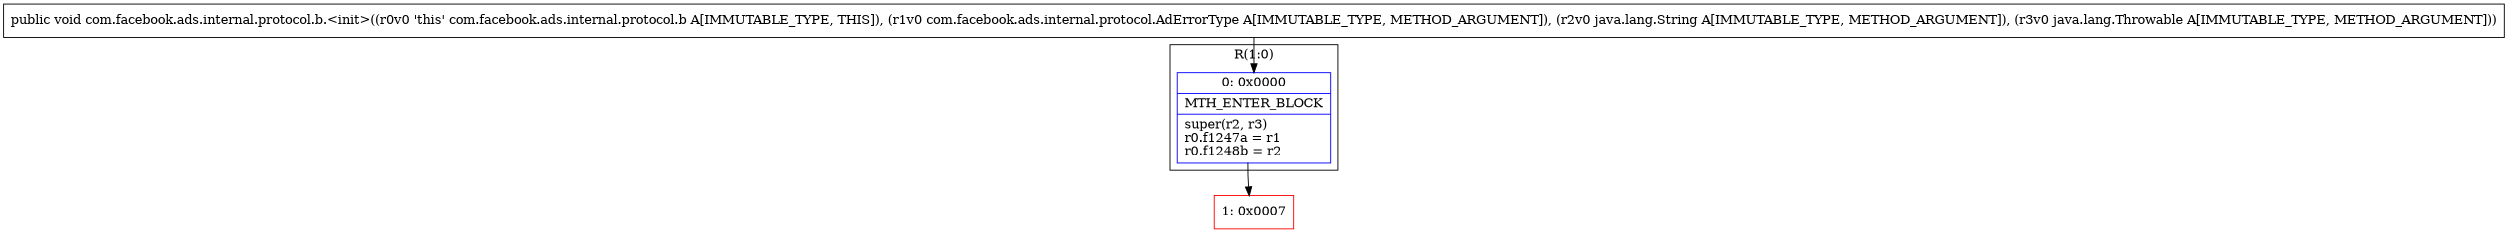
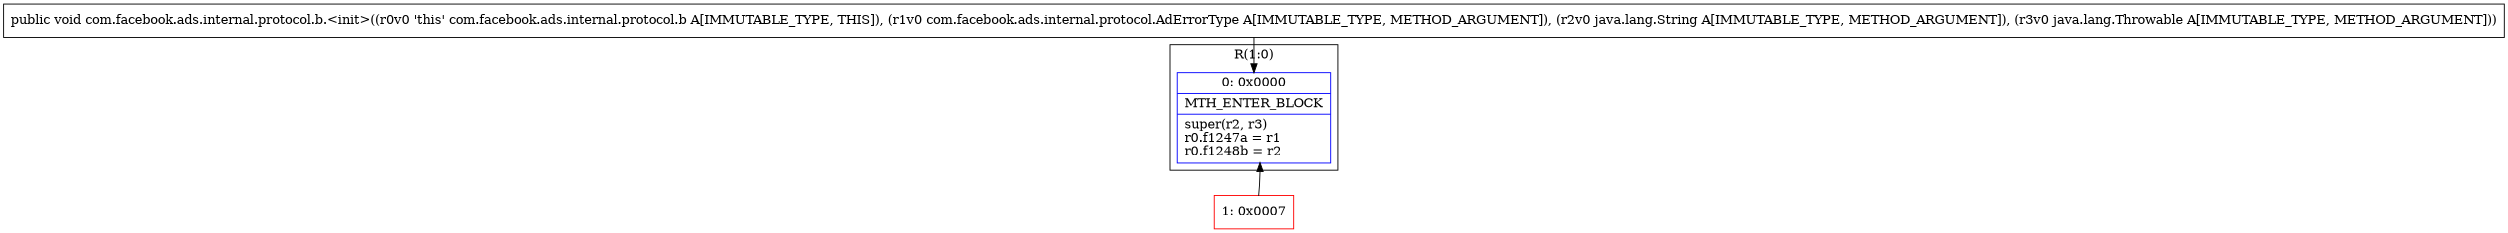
edge "0: 0x0000" -> "1: 0x0007": reversed
